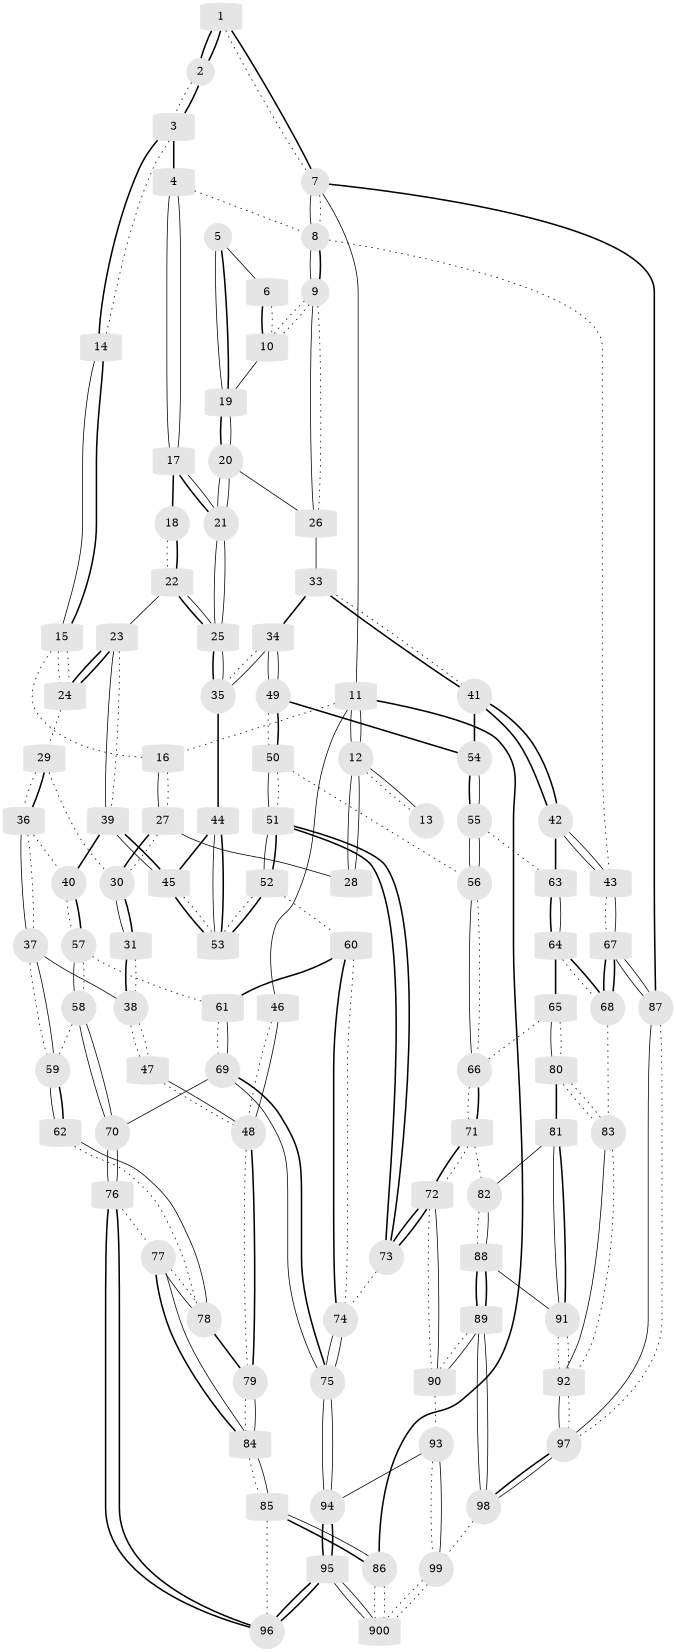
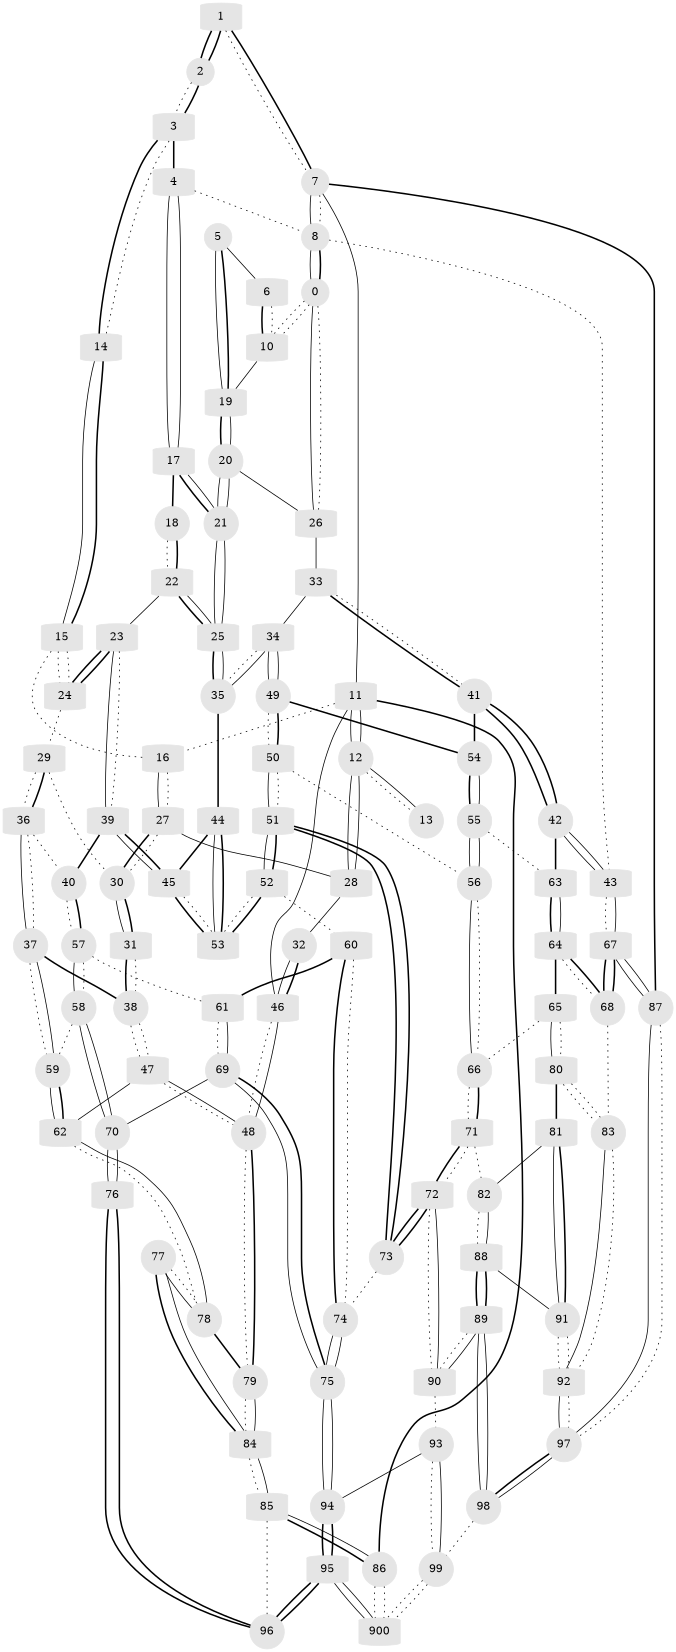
node "9": label "9" -> "0"
edge "33" -- "34": style bold -> solid
node "32": added
edge "37" -- "38": style solid -> bold
edge "47" -- "62": added
edge "76" -- "77": removed
